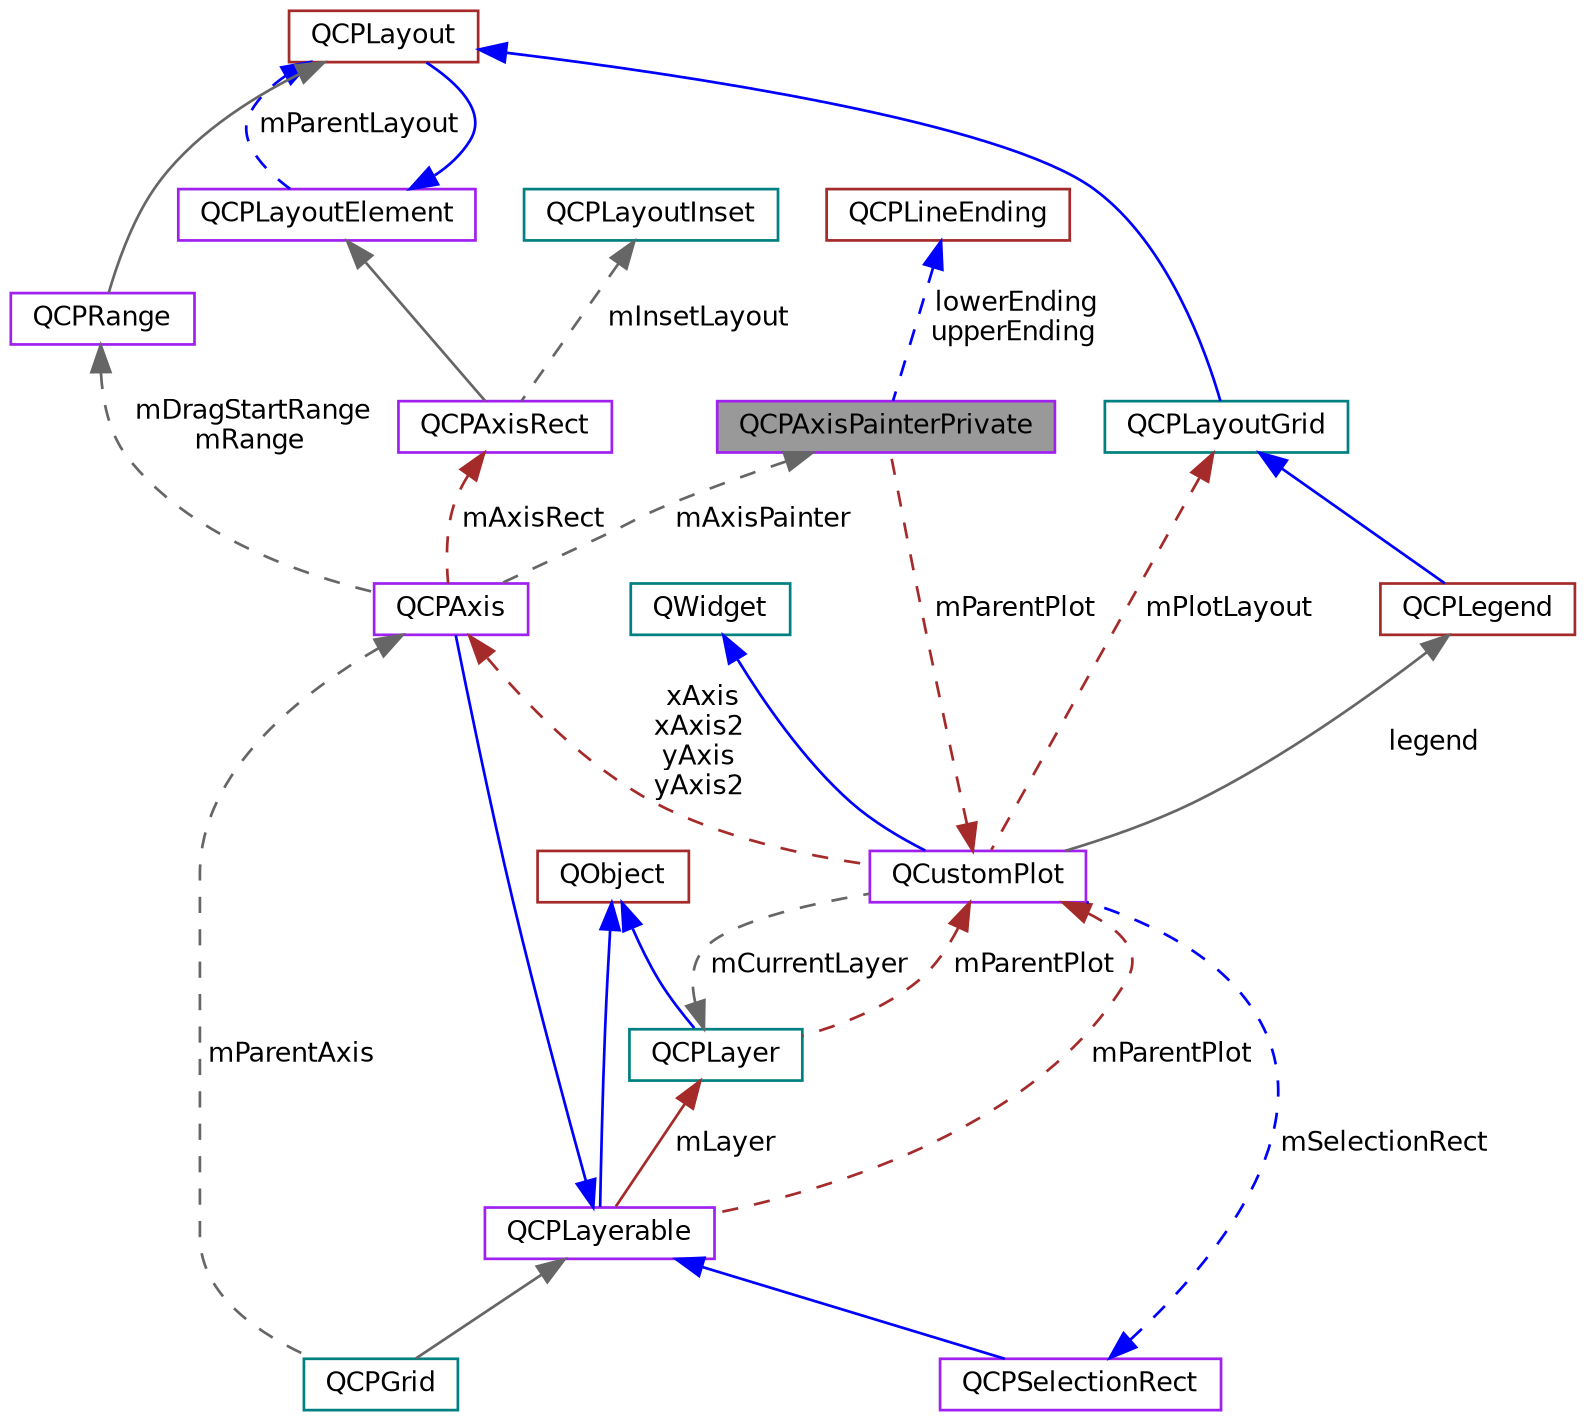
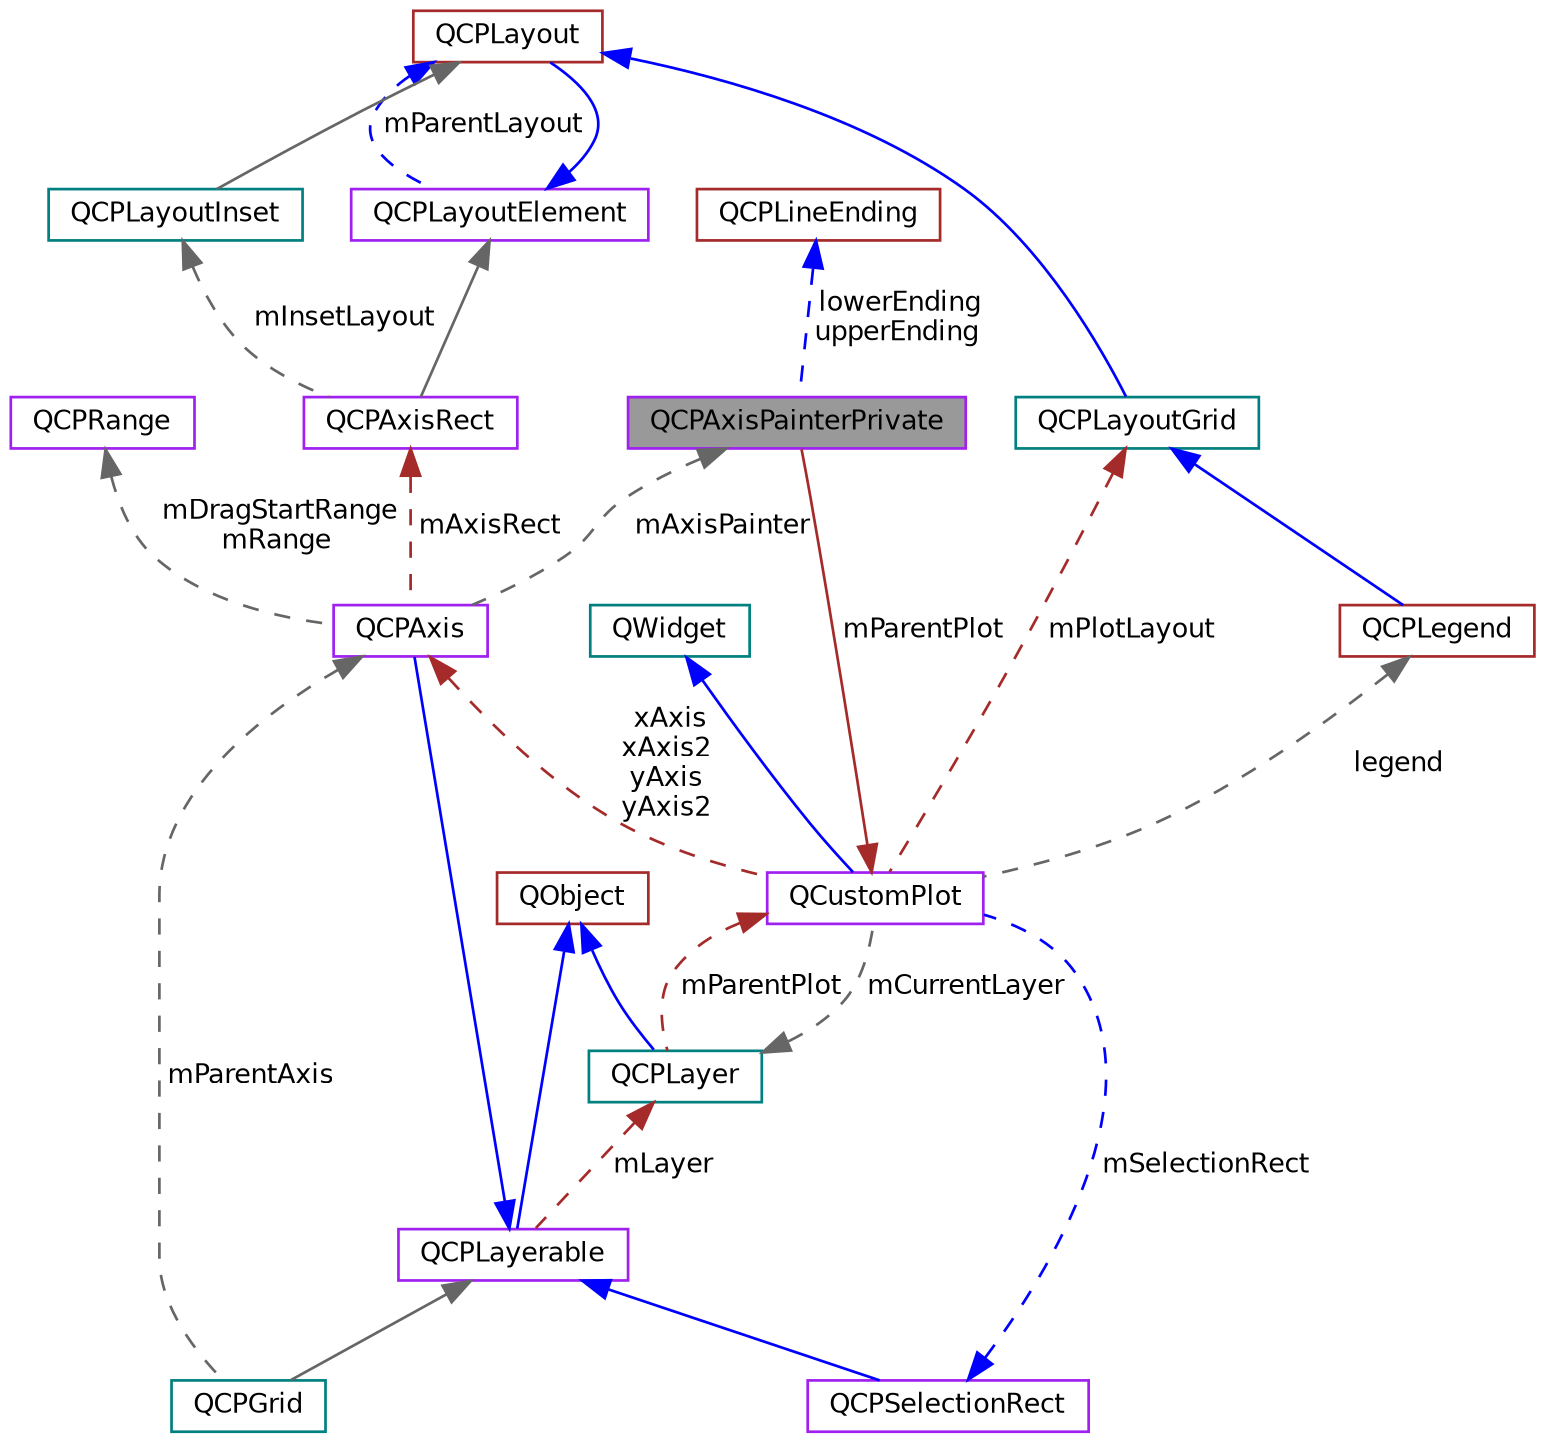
edge "QCPRange" -> "QCPLayout": now "QCPLayoutInset" -> "QCPLayout"
edge "QCPAxisPainterPrivate" -> "QCustomPlot": style dashed -> solid
edge "QCustomPlot" -> "QCPLegend": style solid -> dashed
edge "QCPLayerable" -> "QCustomPlot": removed, label "mParentPlot"
edge "QCPLayerable" -> "QCPLayer": style solid -> dashed
